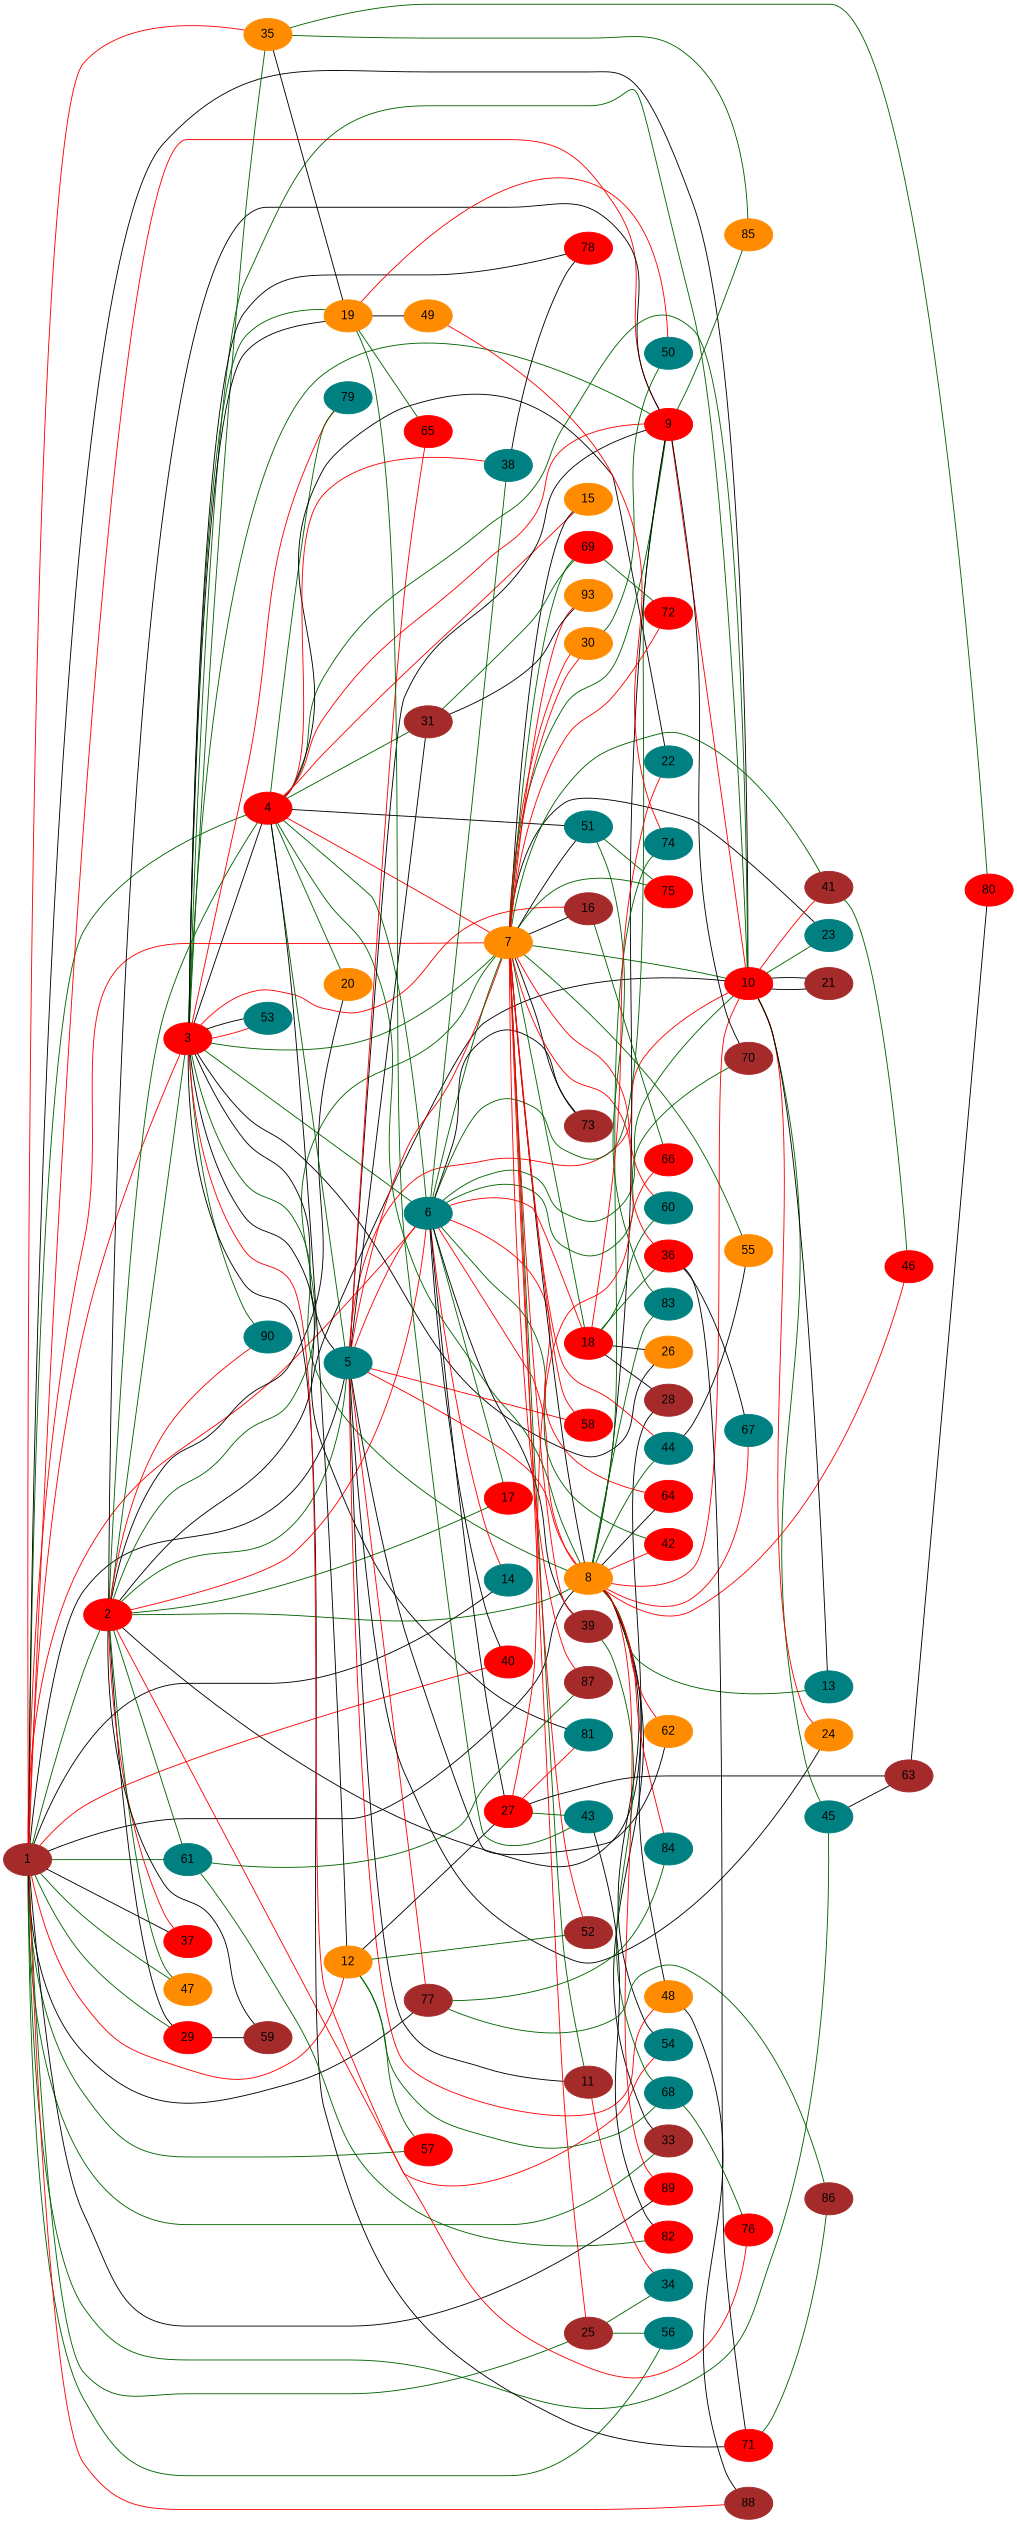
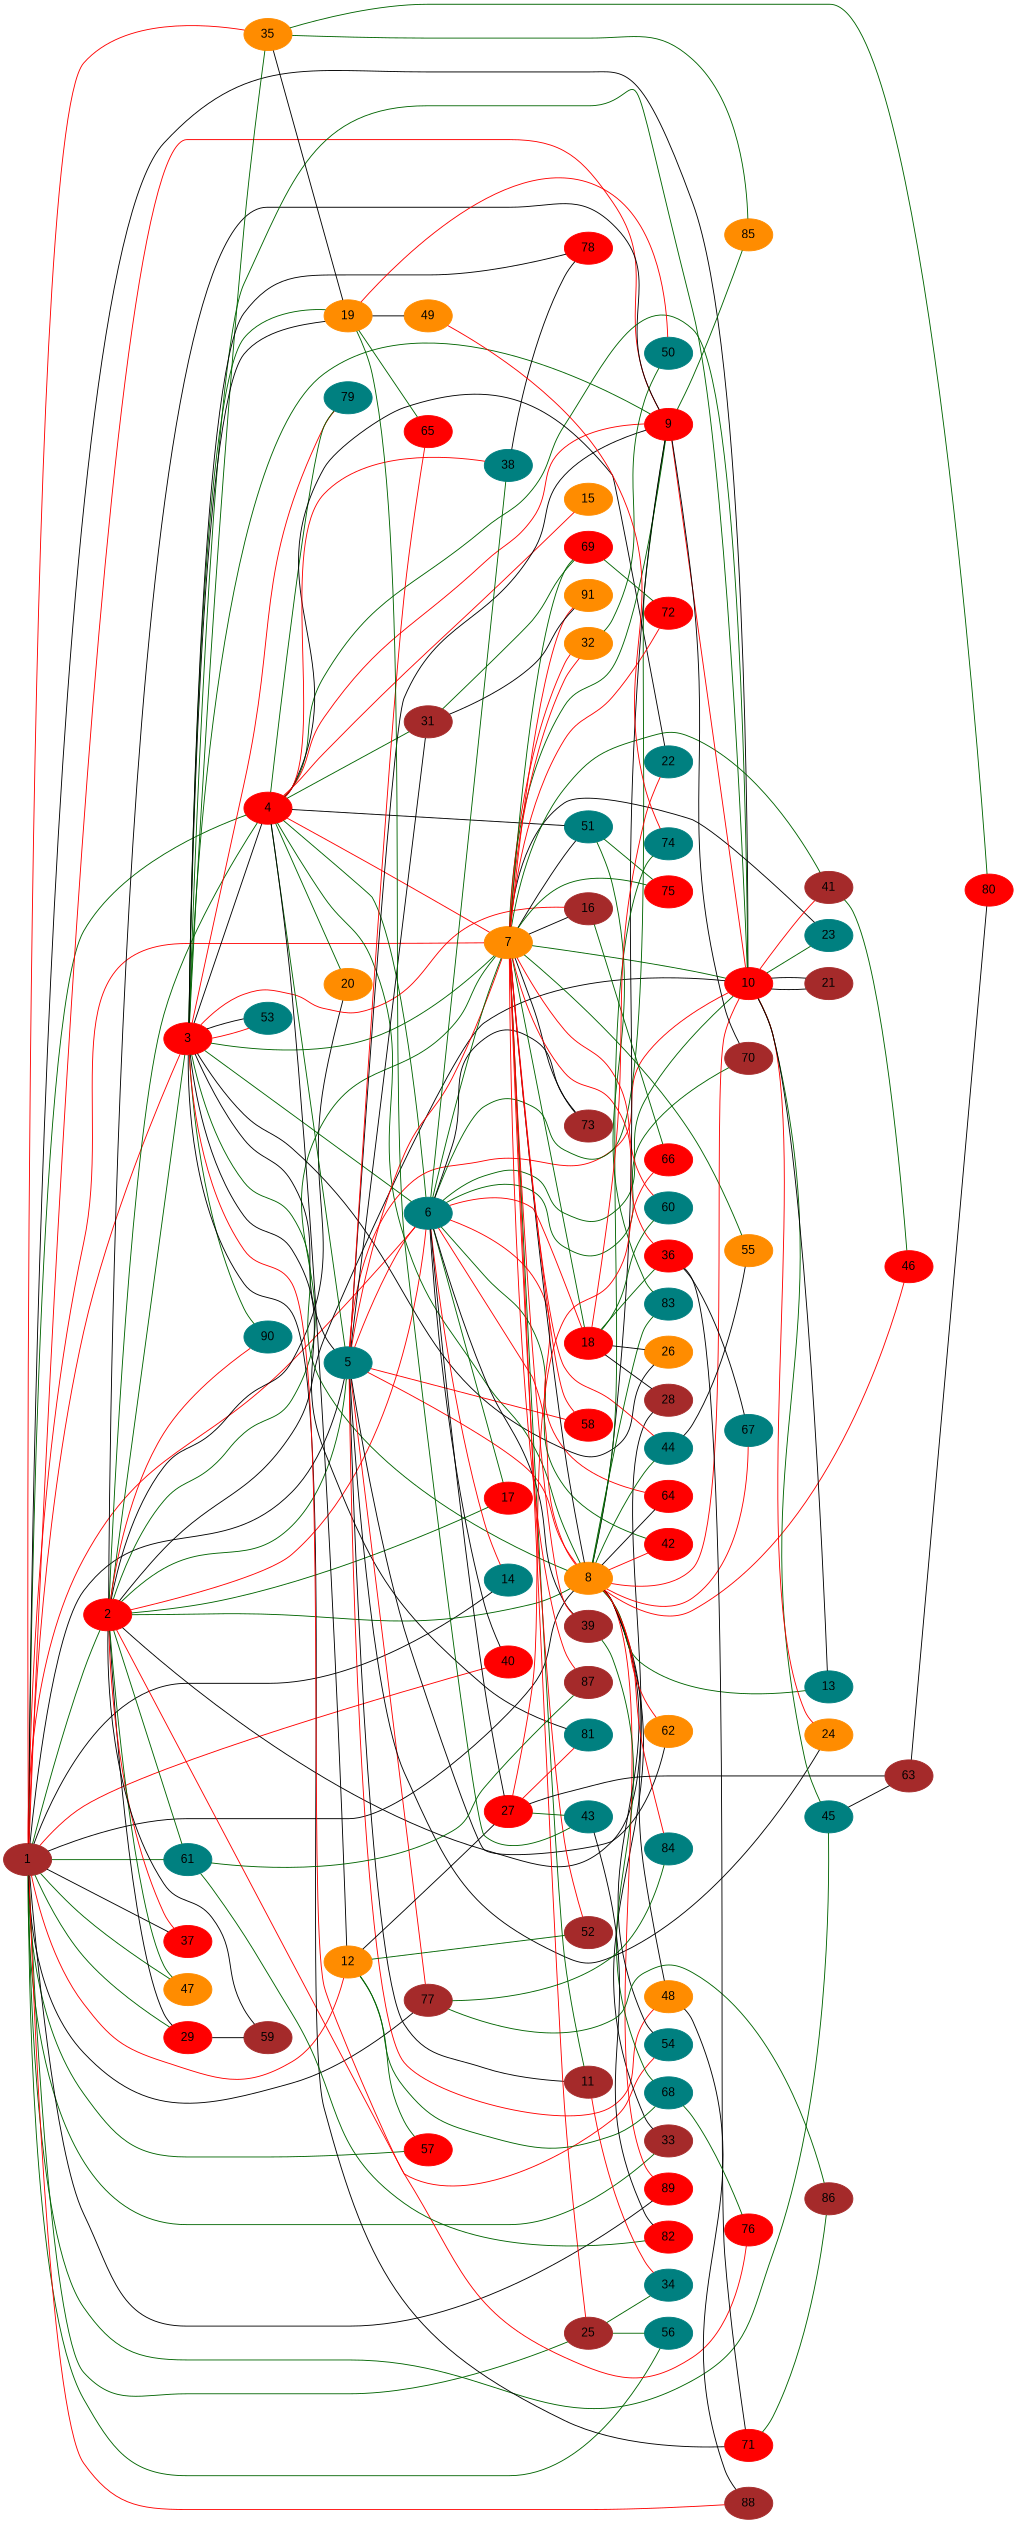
node "93": label "93" -> "91"
node "30": label "30" -> "32"
edge "15" -- "7": removed
